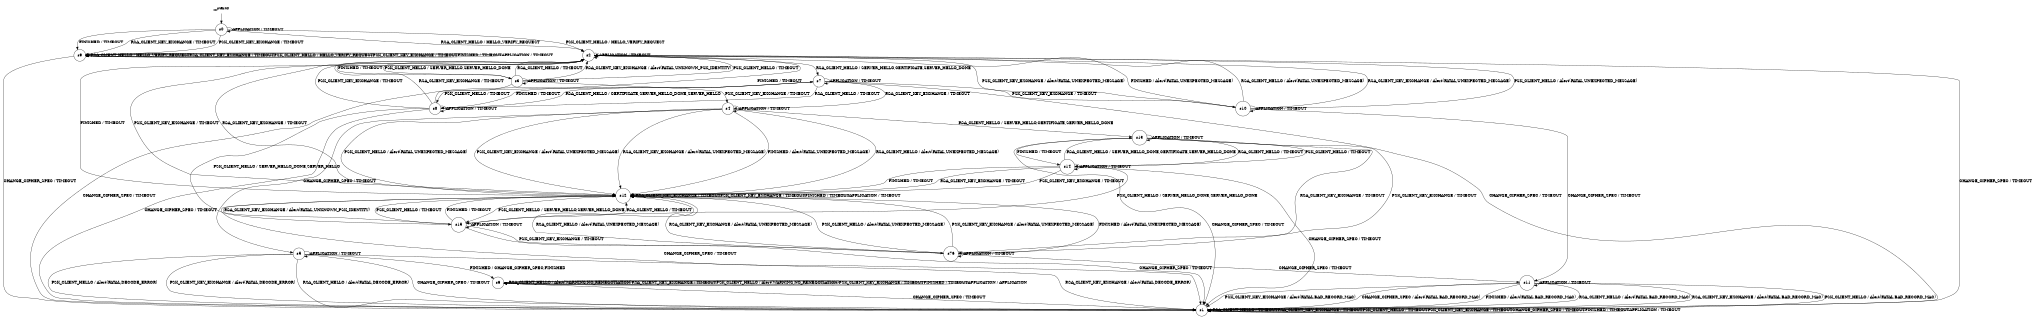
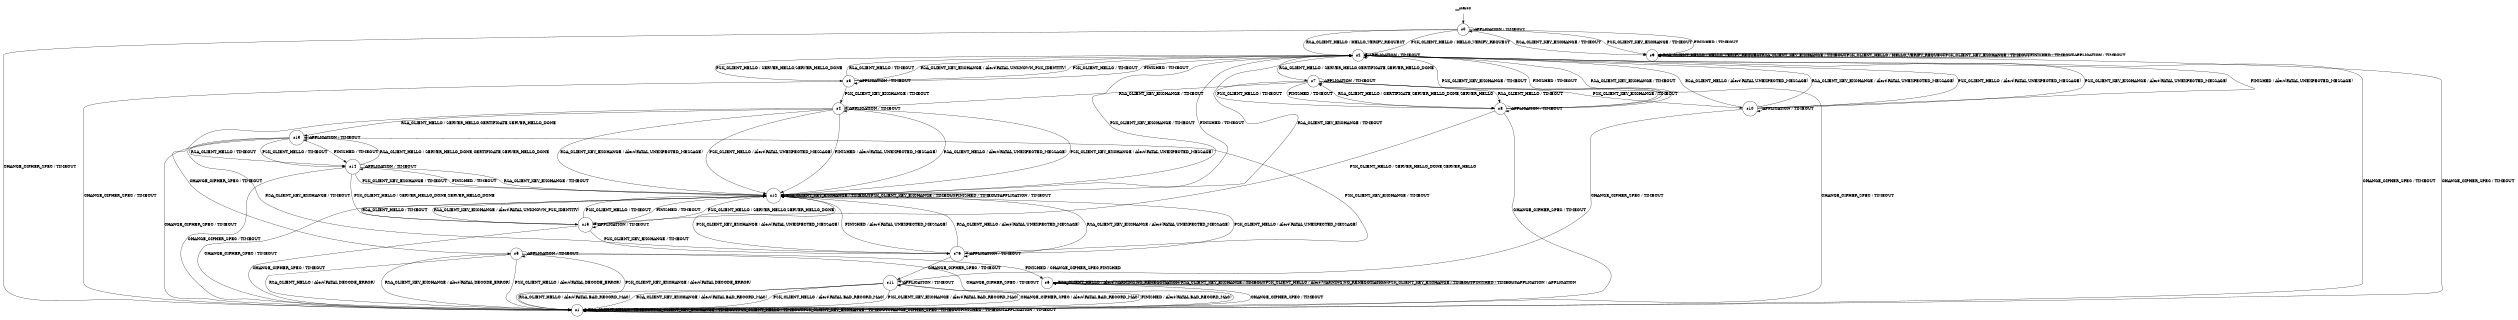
edge "s0" -> "s1": added, label "CHANGE_CIPHER_SPEC / TIMEOUT"
